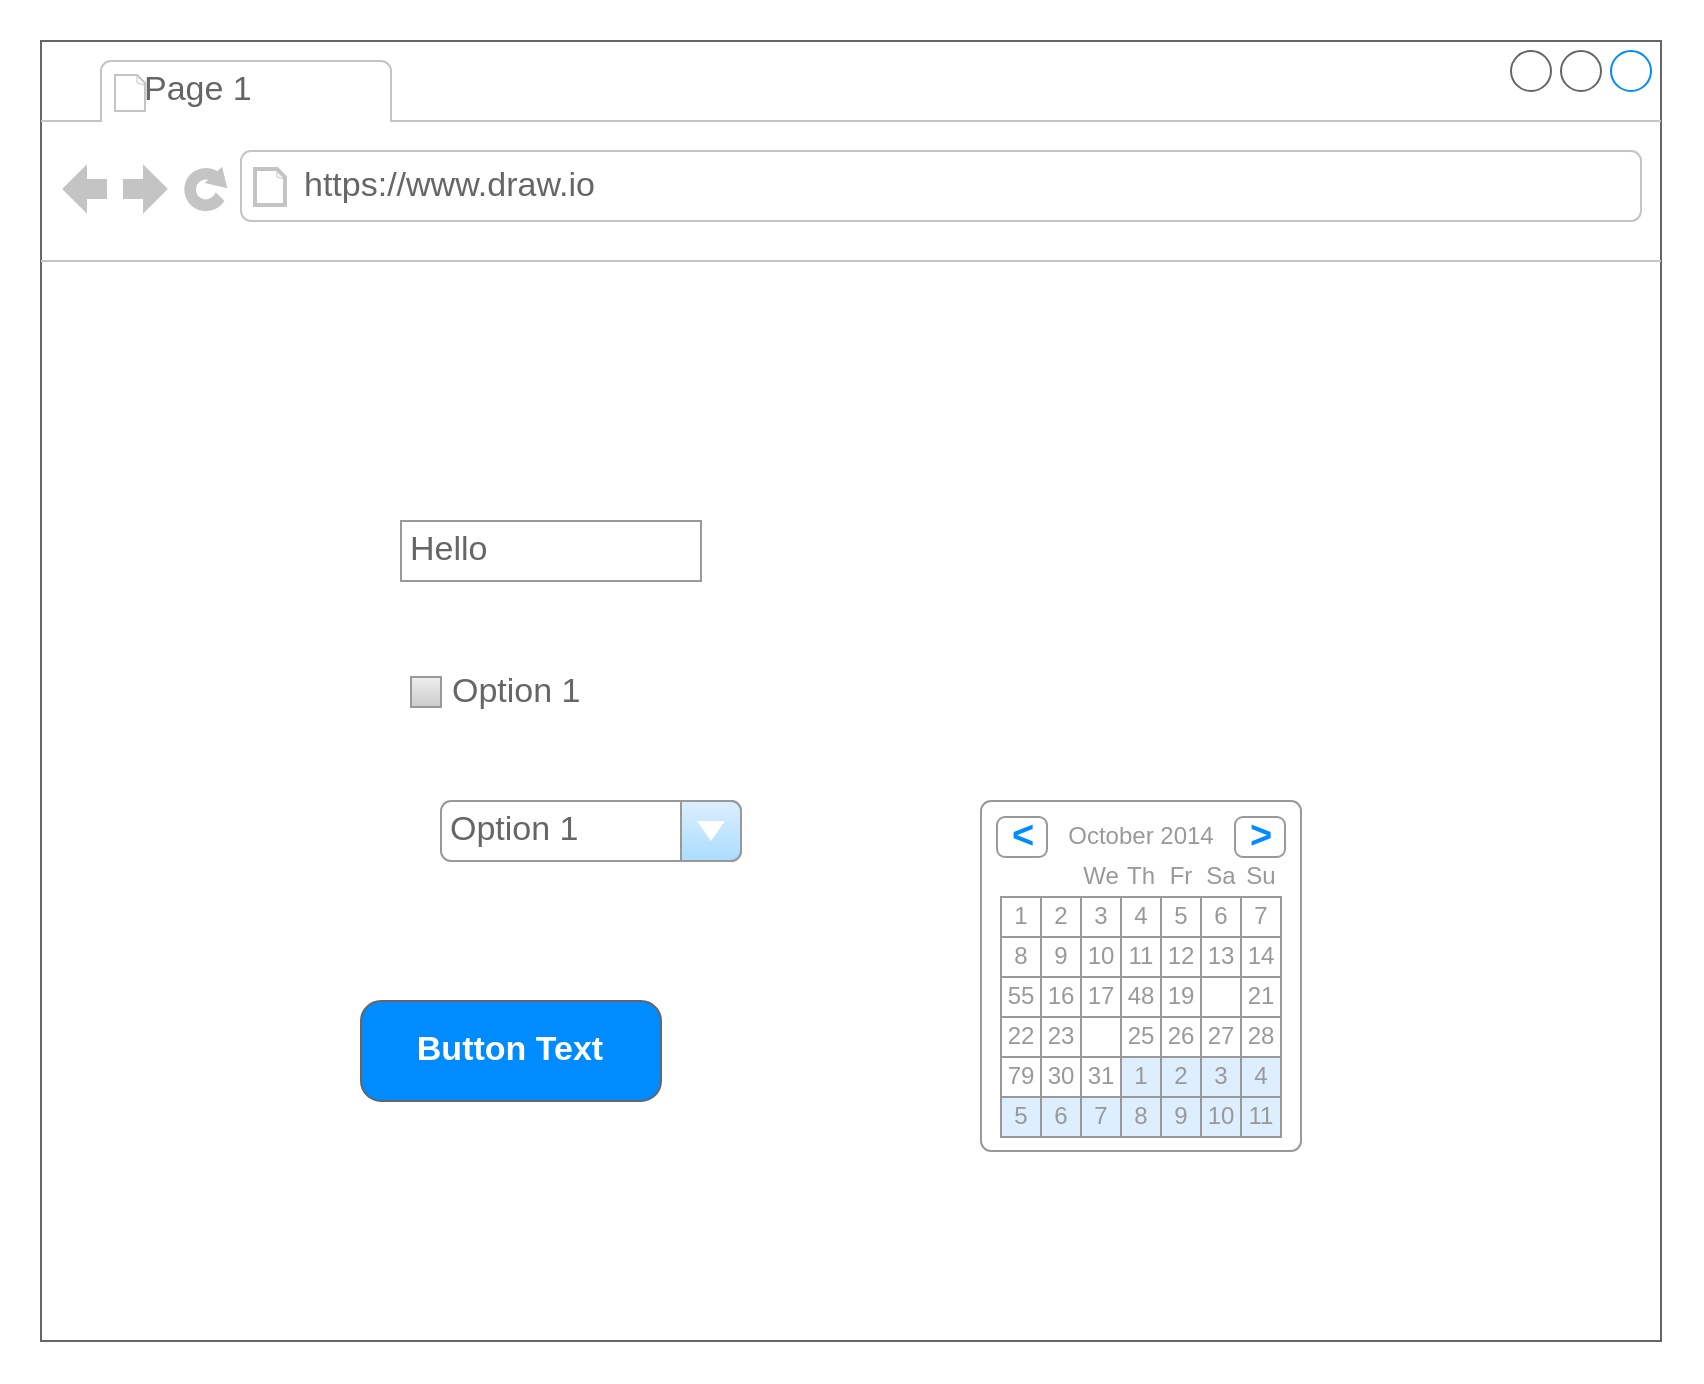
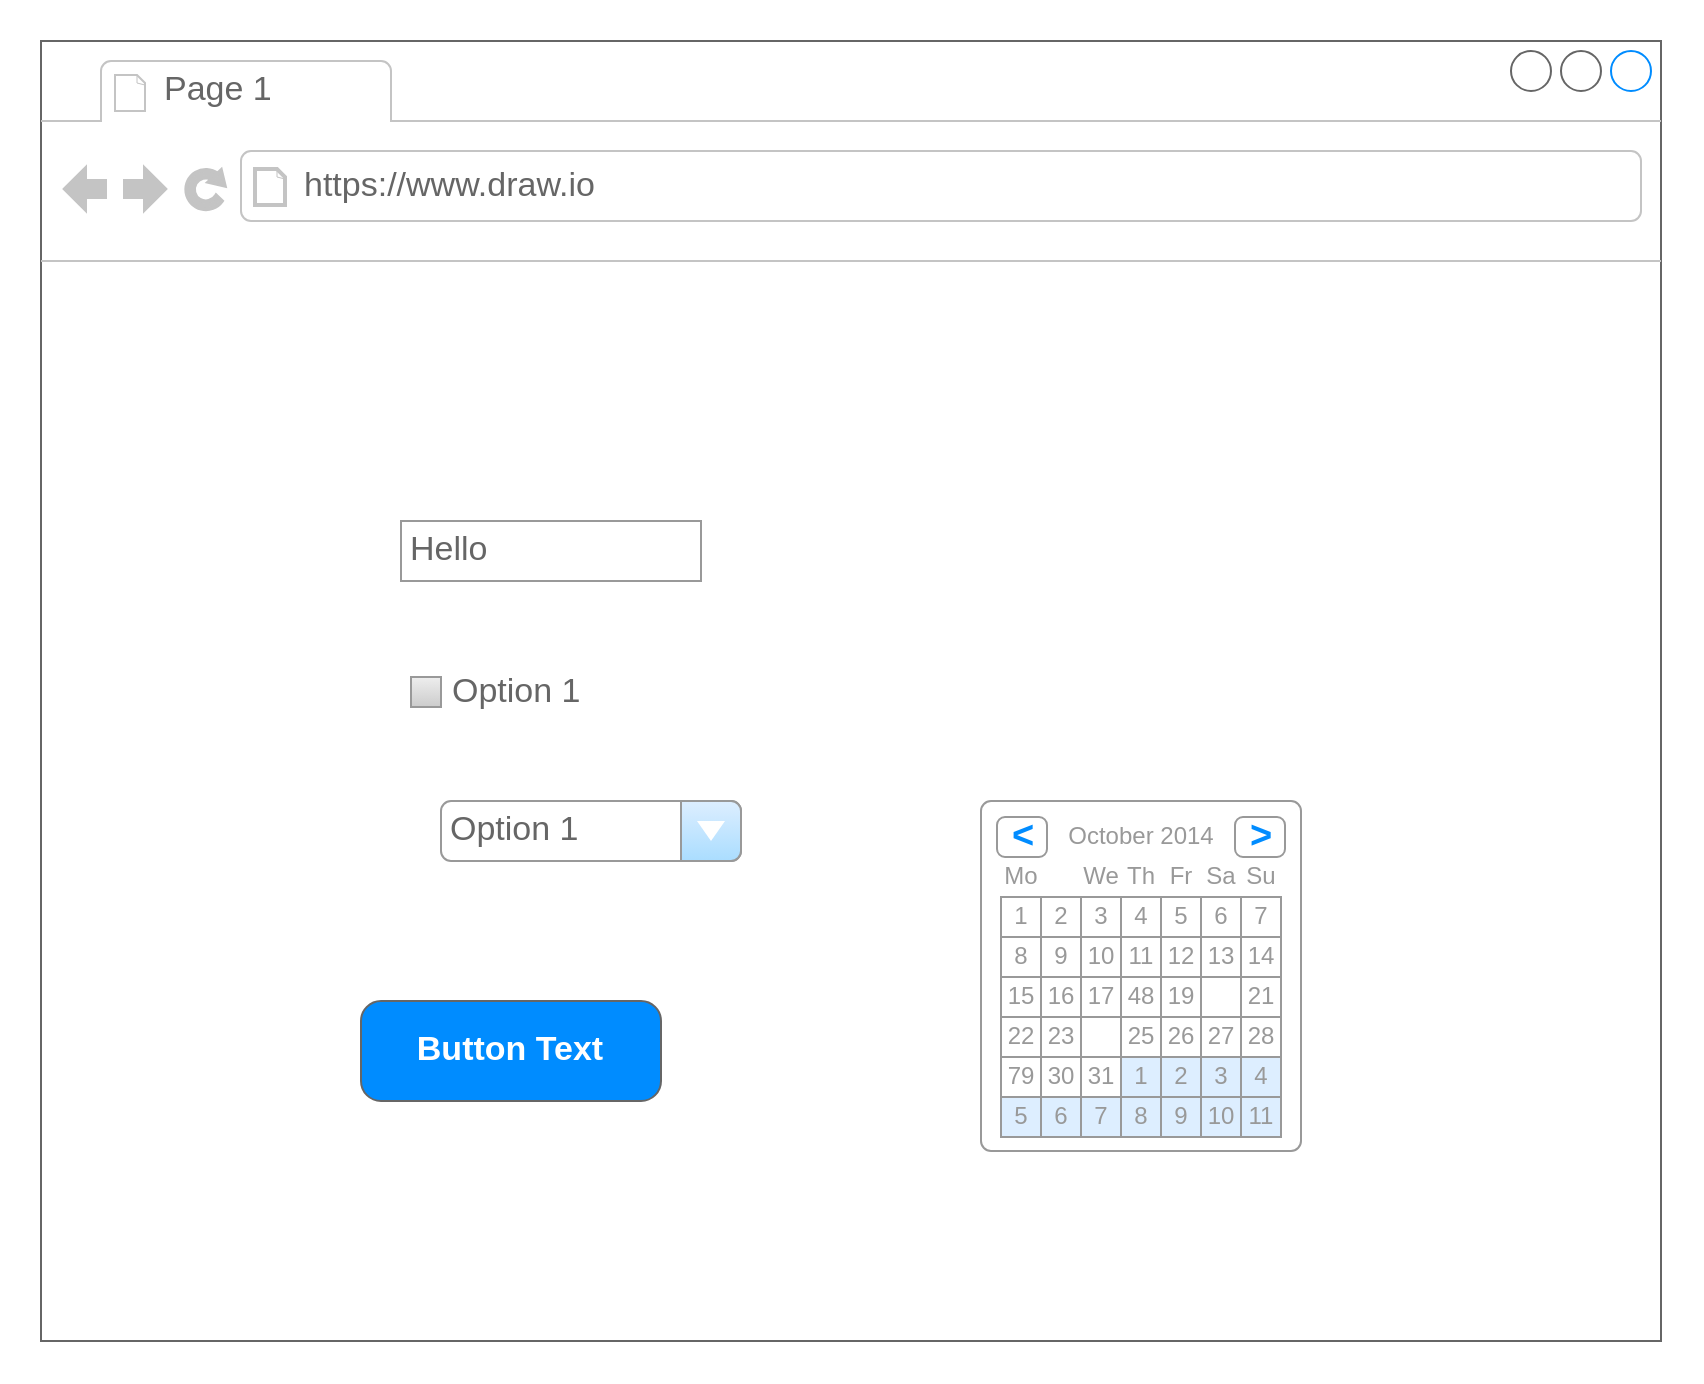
node "Page 1": moved (251, 91) -> (271, 91)
node "Mo": added
node "55": label "55" -> "15"
